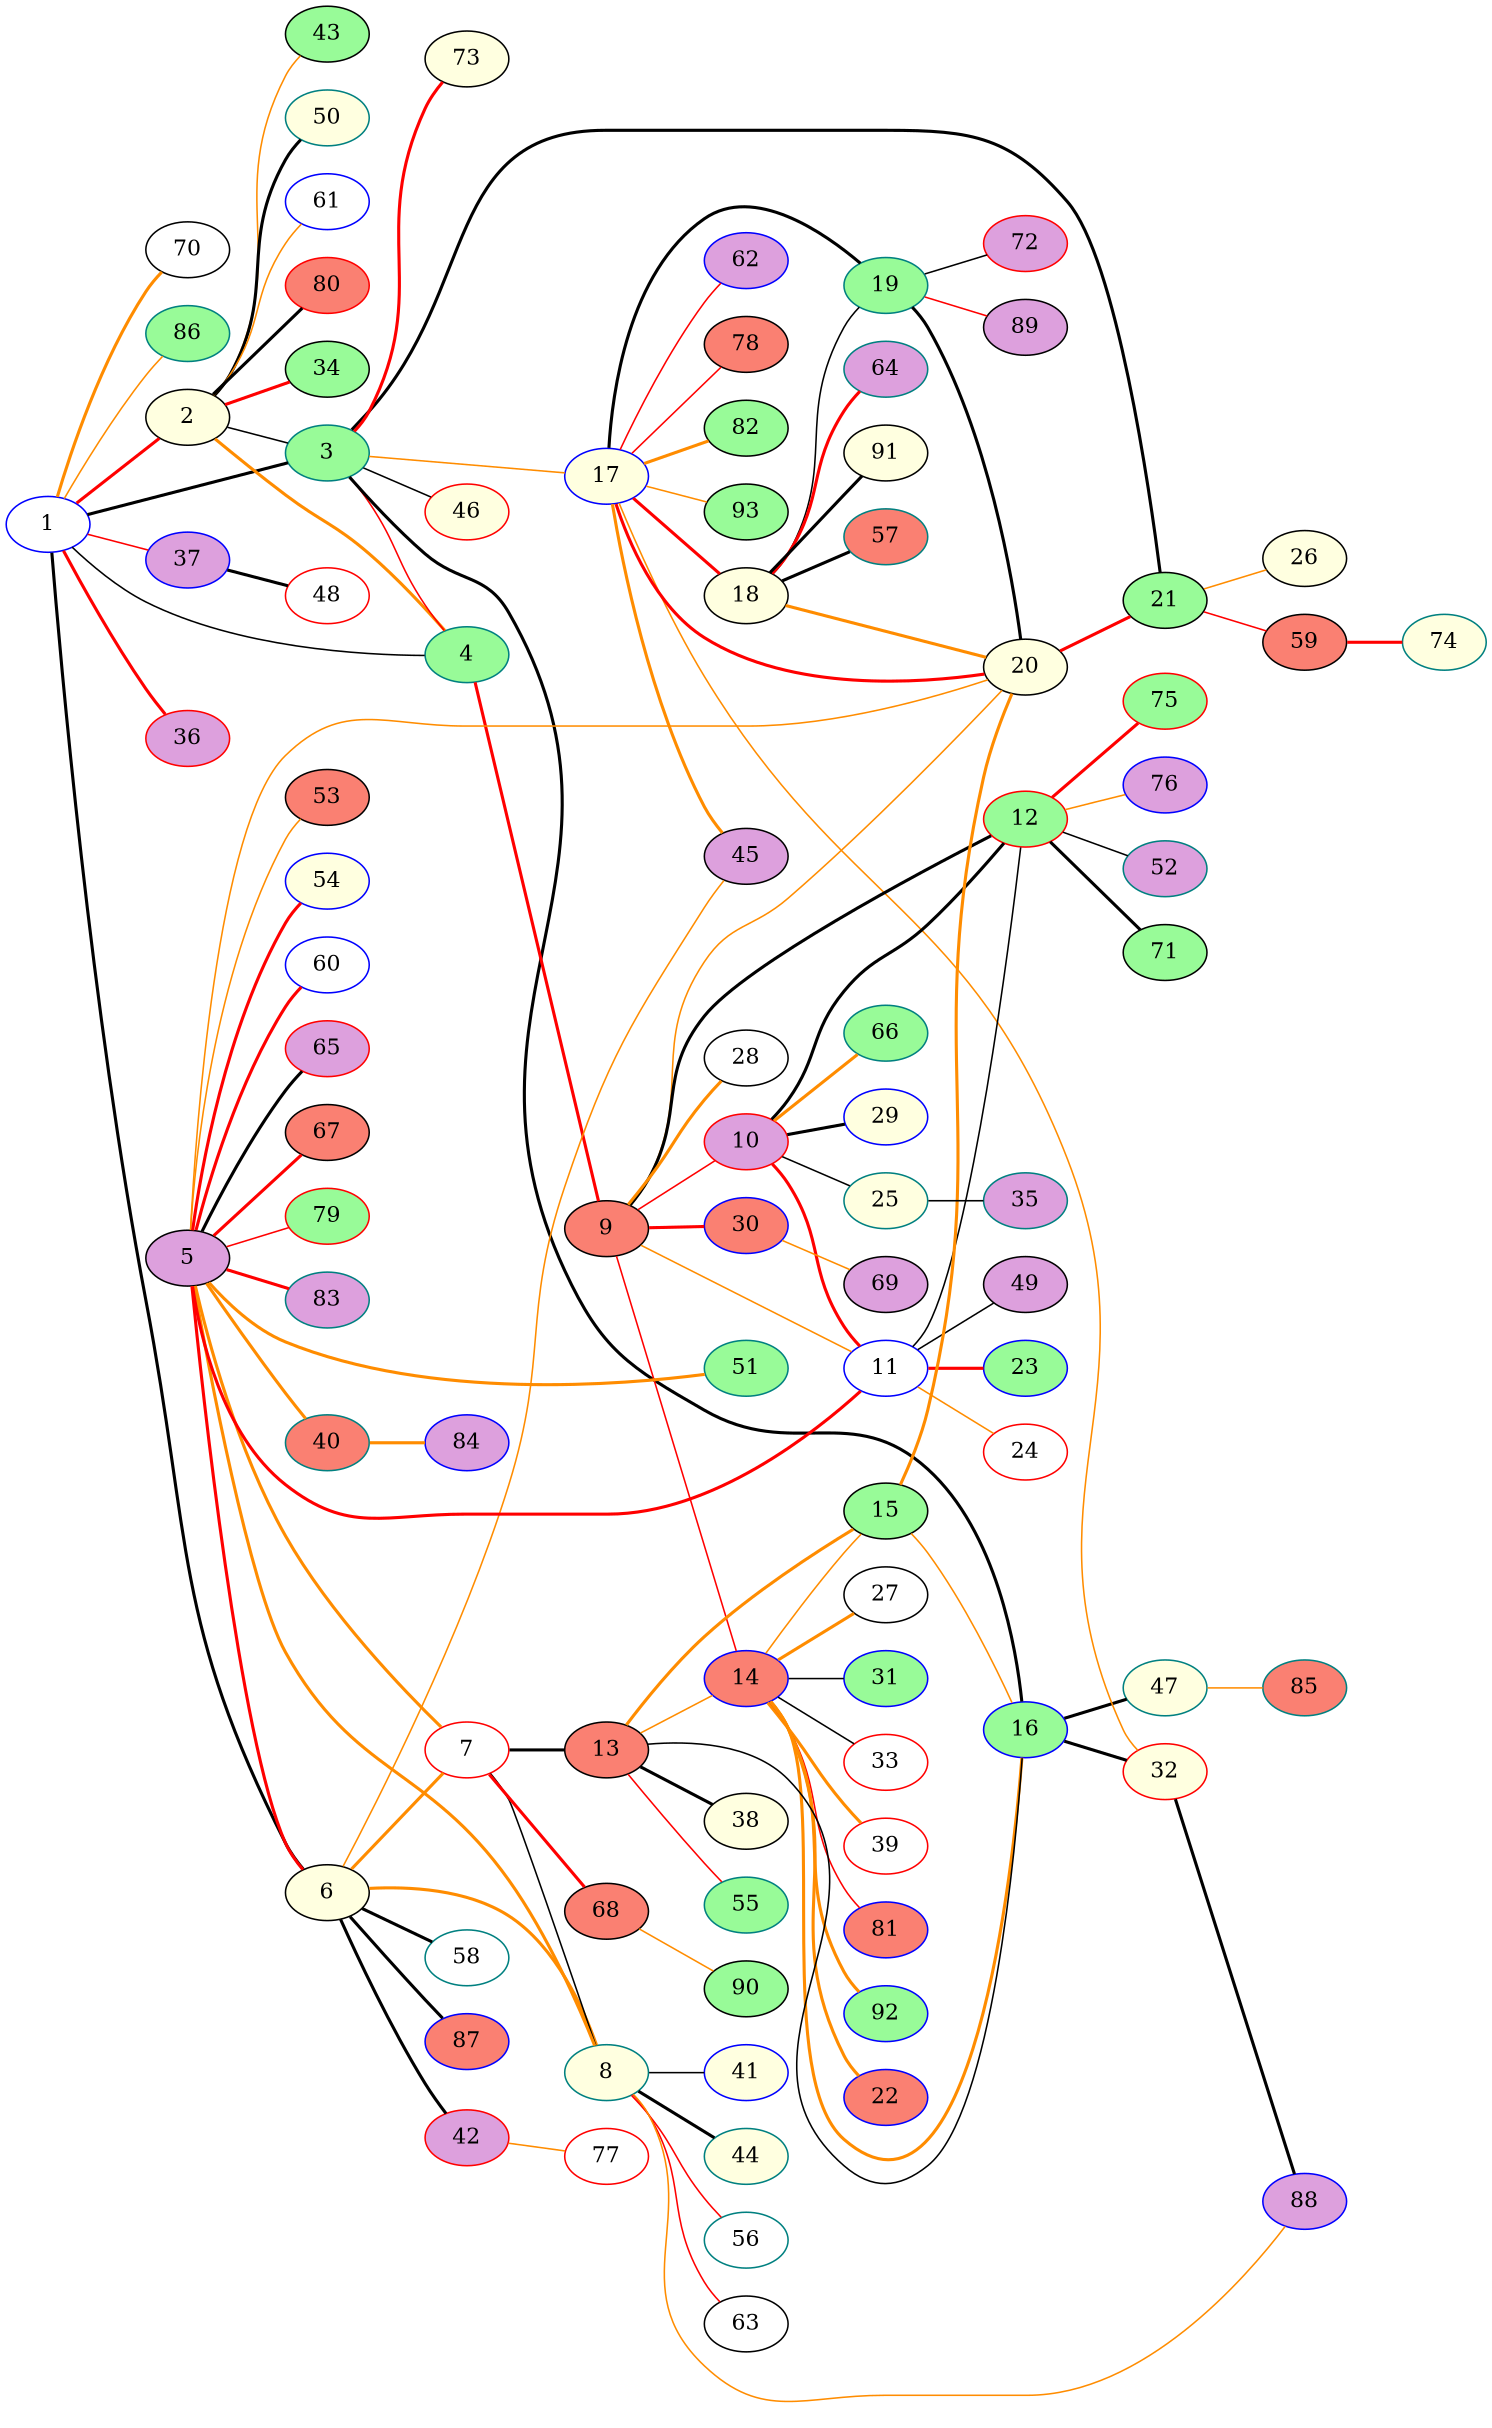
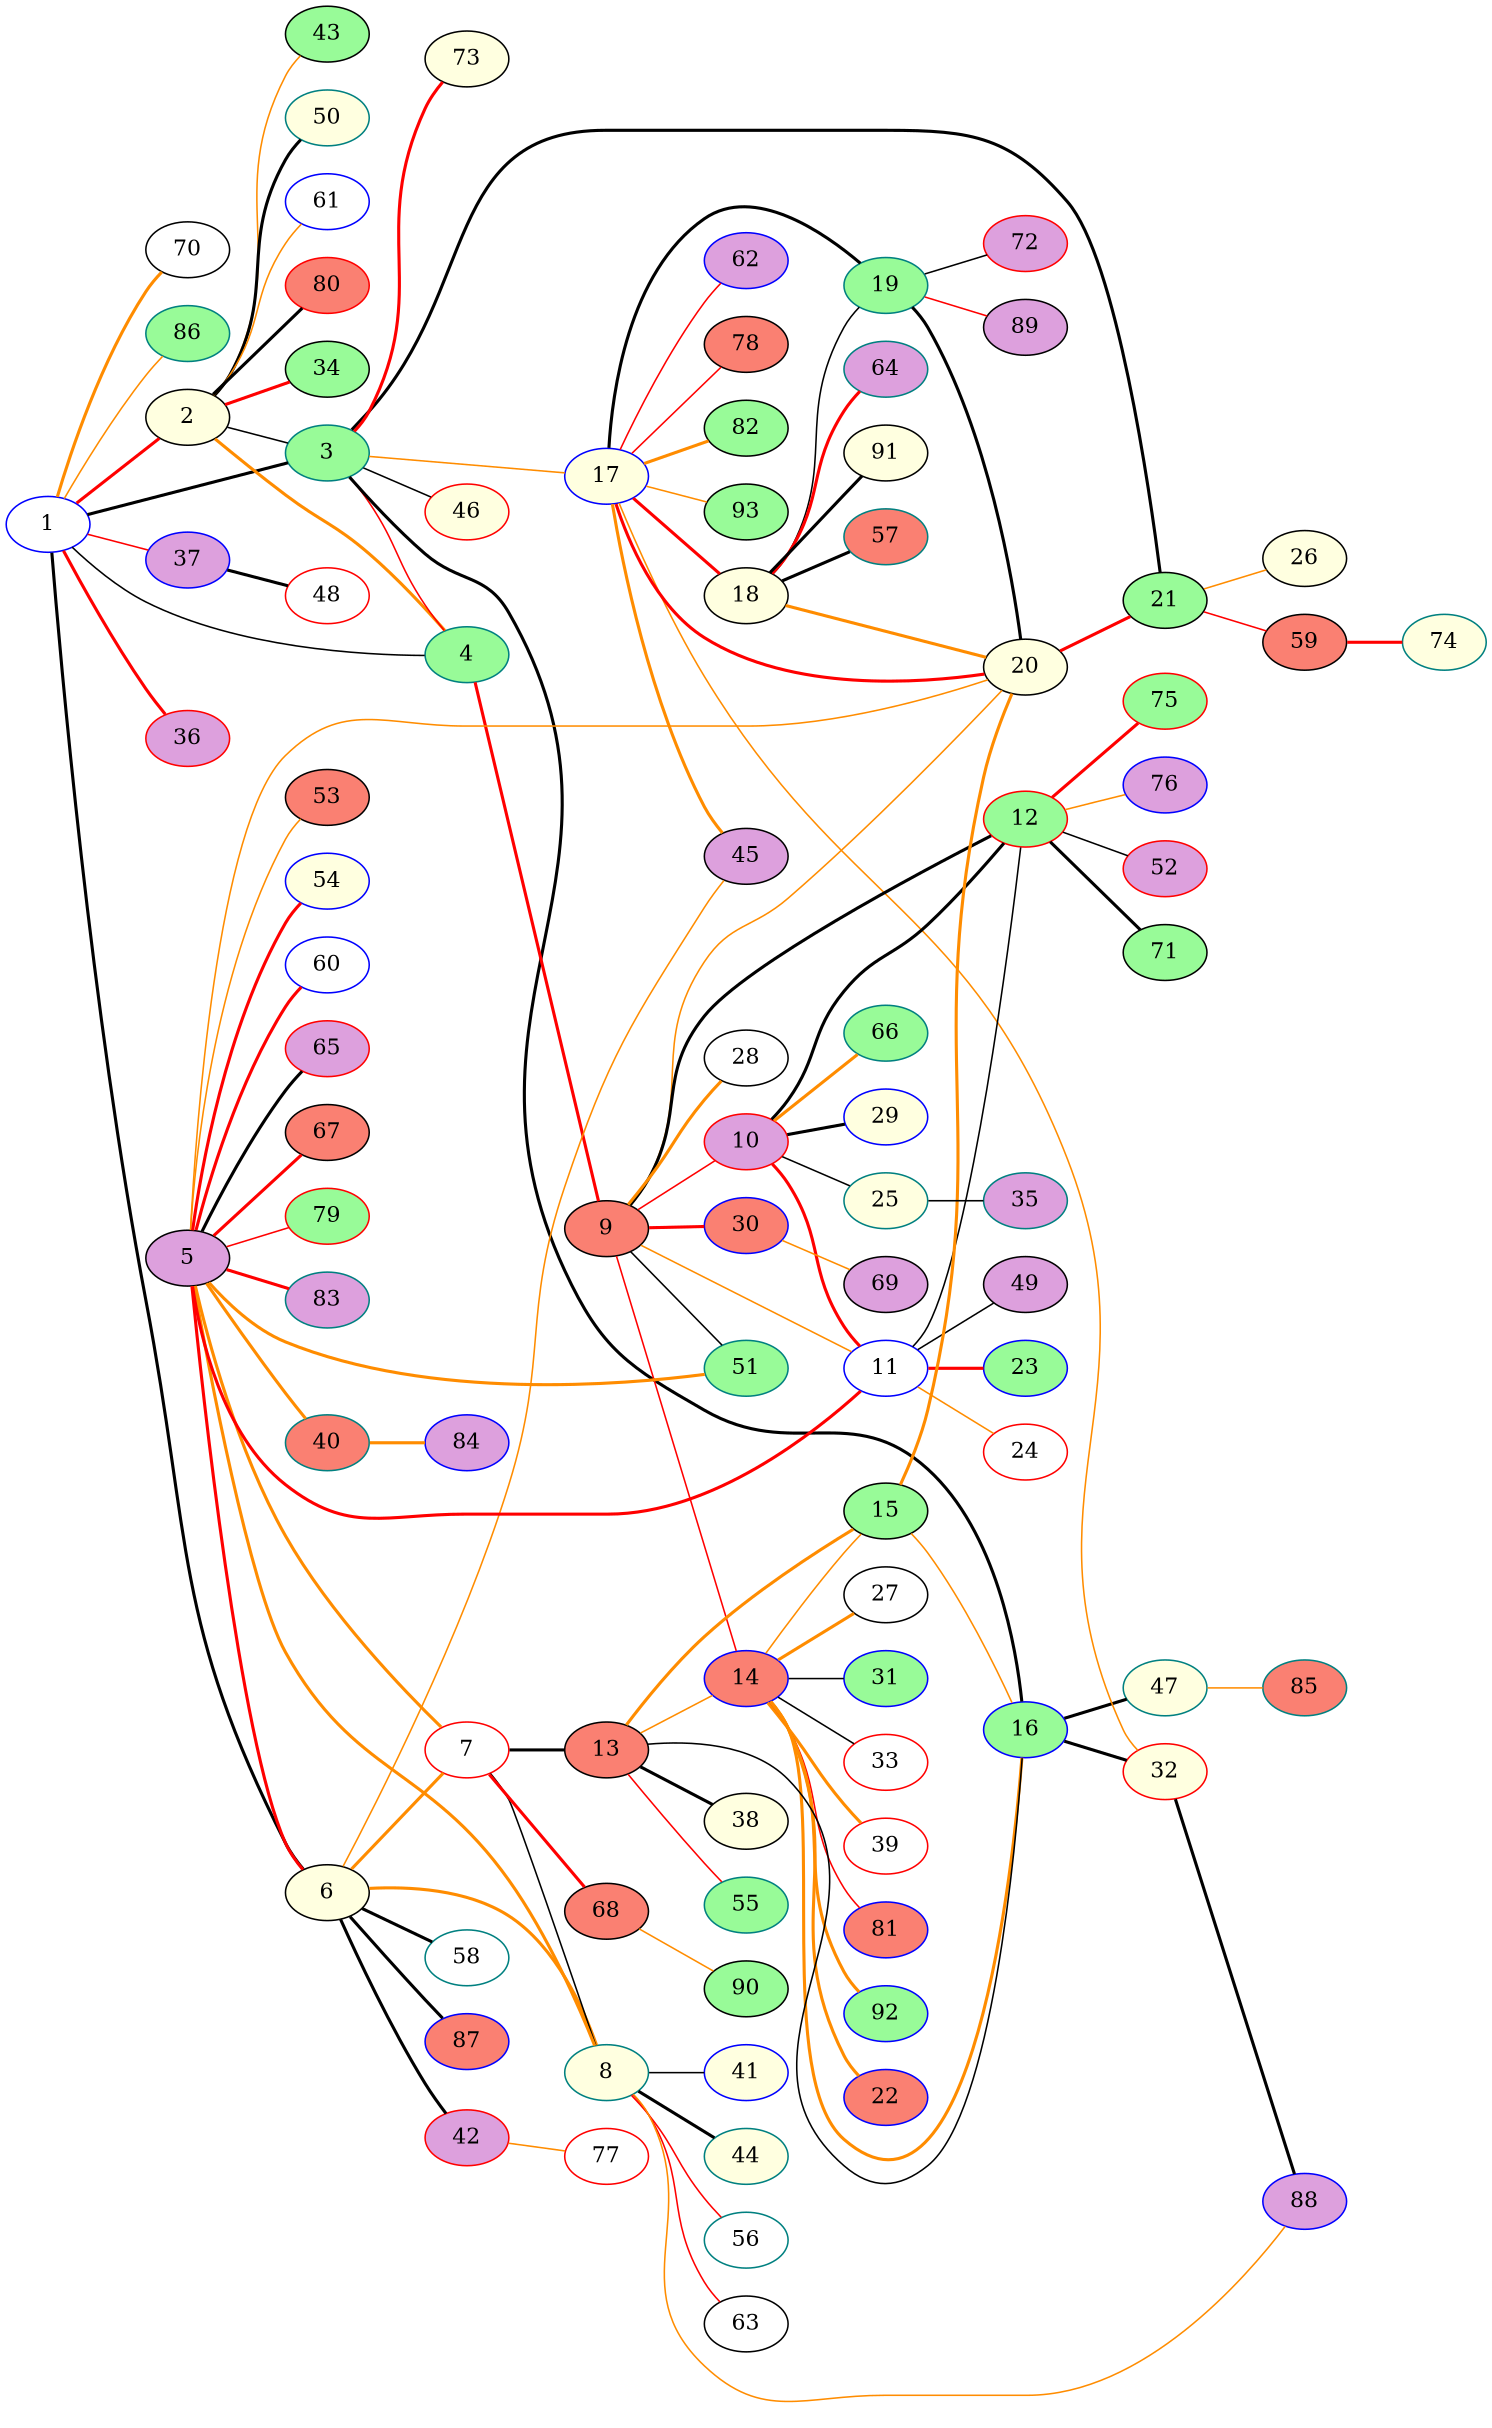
node "52": color teal -> red
edge "9" -- "51": added
